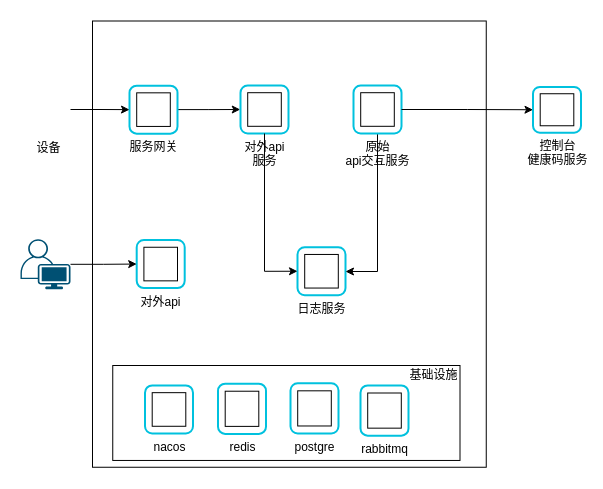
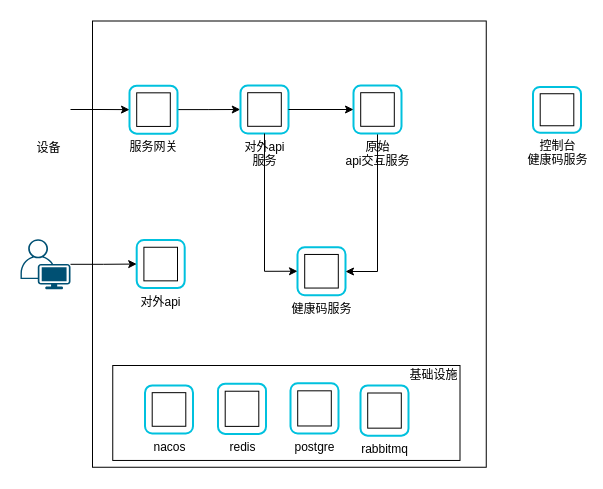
edge "对外api 服务" -> "原始 api交互服务": added
edge "原始 api交互服务" -> "控制台 健康码服务": removed
node "日志服务": label "日志服务" -> "健康码服务"
